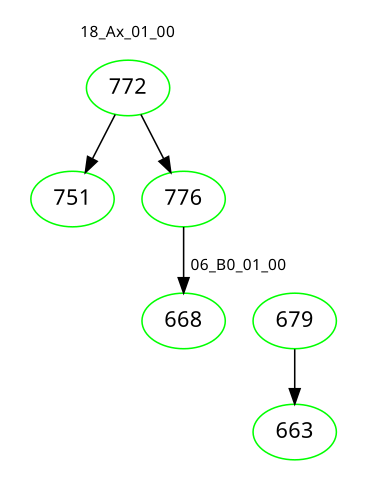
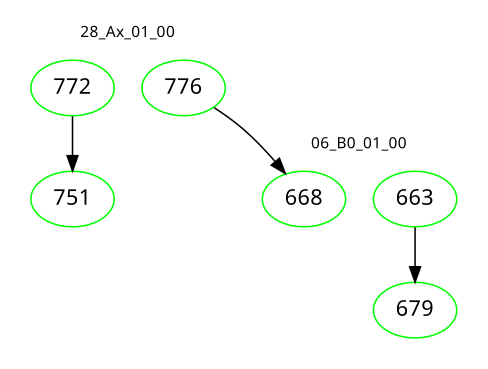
cluster "18_Ax_01_00": label "18_Ax_01_00" -> "28_Ax_01_00"
edge "772" -> "776": removed
edge "679" -> "663": reversed
